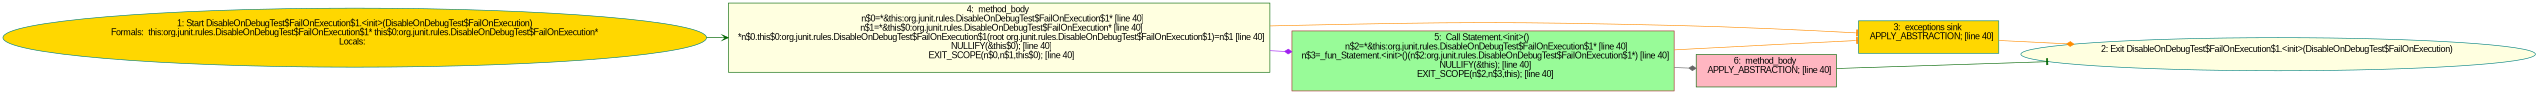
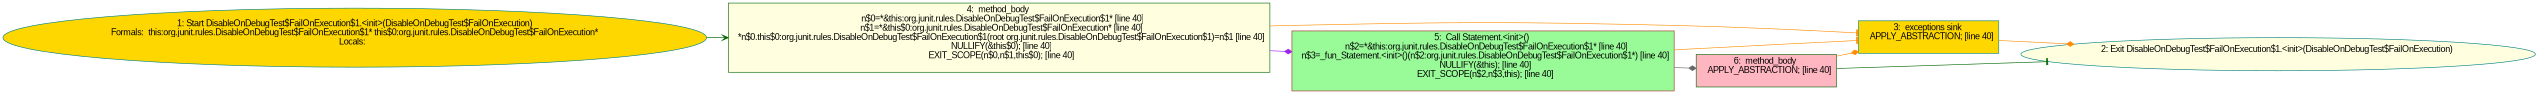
edge "6:  method_body APPLY_ABSTRACTION; [line 40]" -> "3:  exceptions sink APPLY_ABSTRACTION; [line 40]": added
